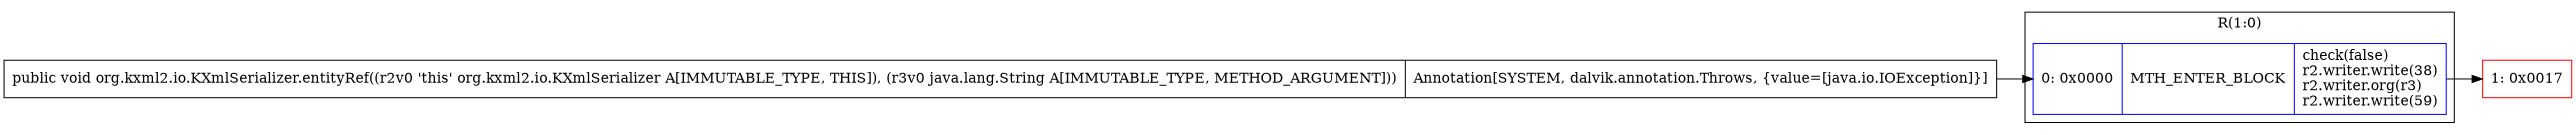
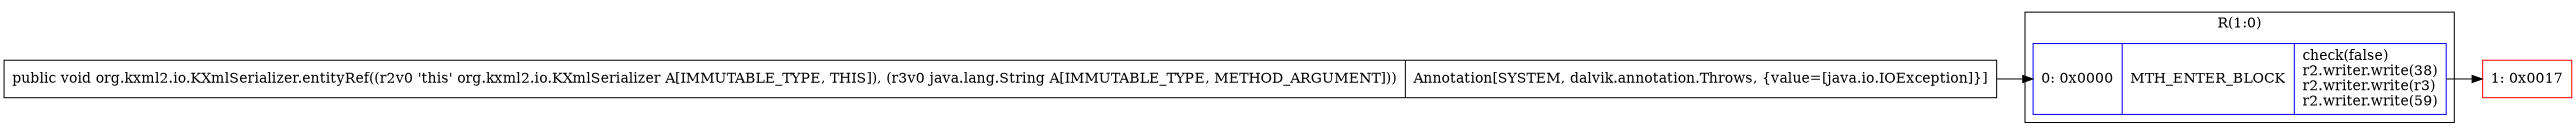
node "0: 0x0000": text "r2.writer.org(r3)" -> "r2.writer.write(r3)"
